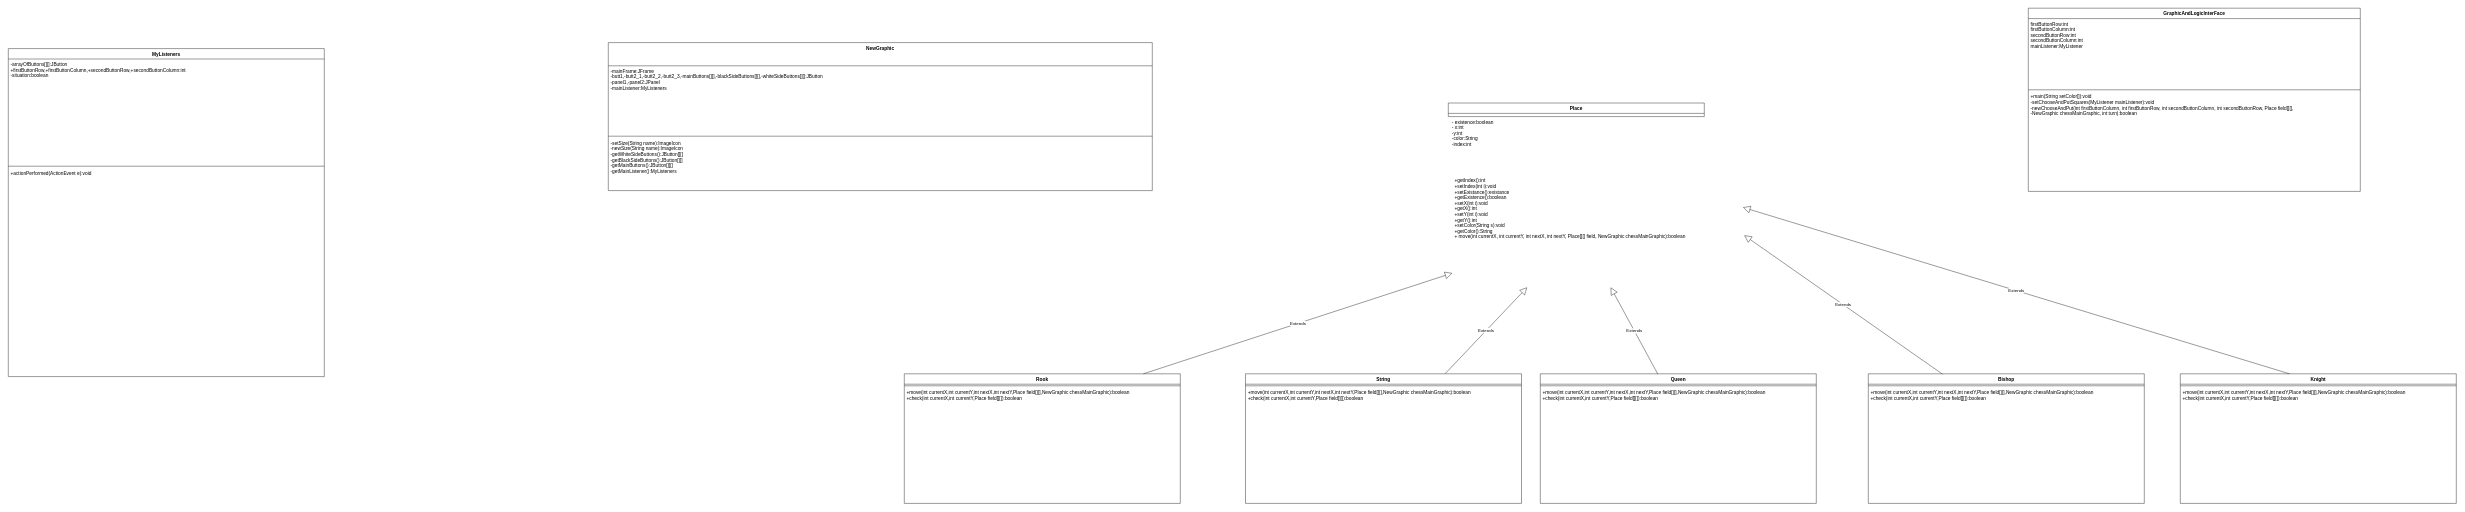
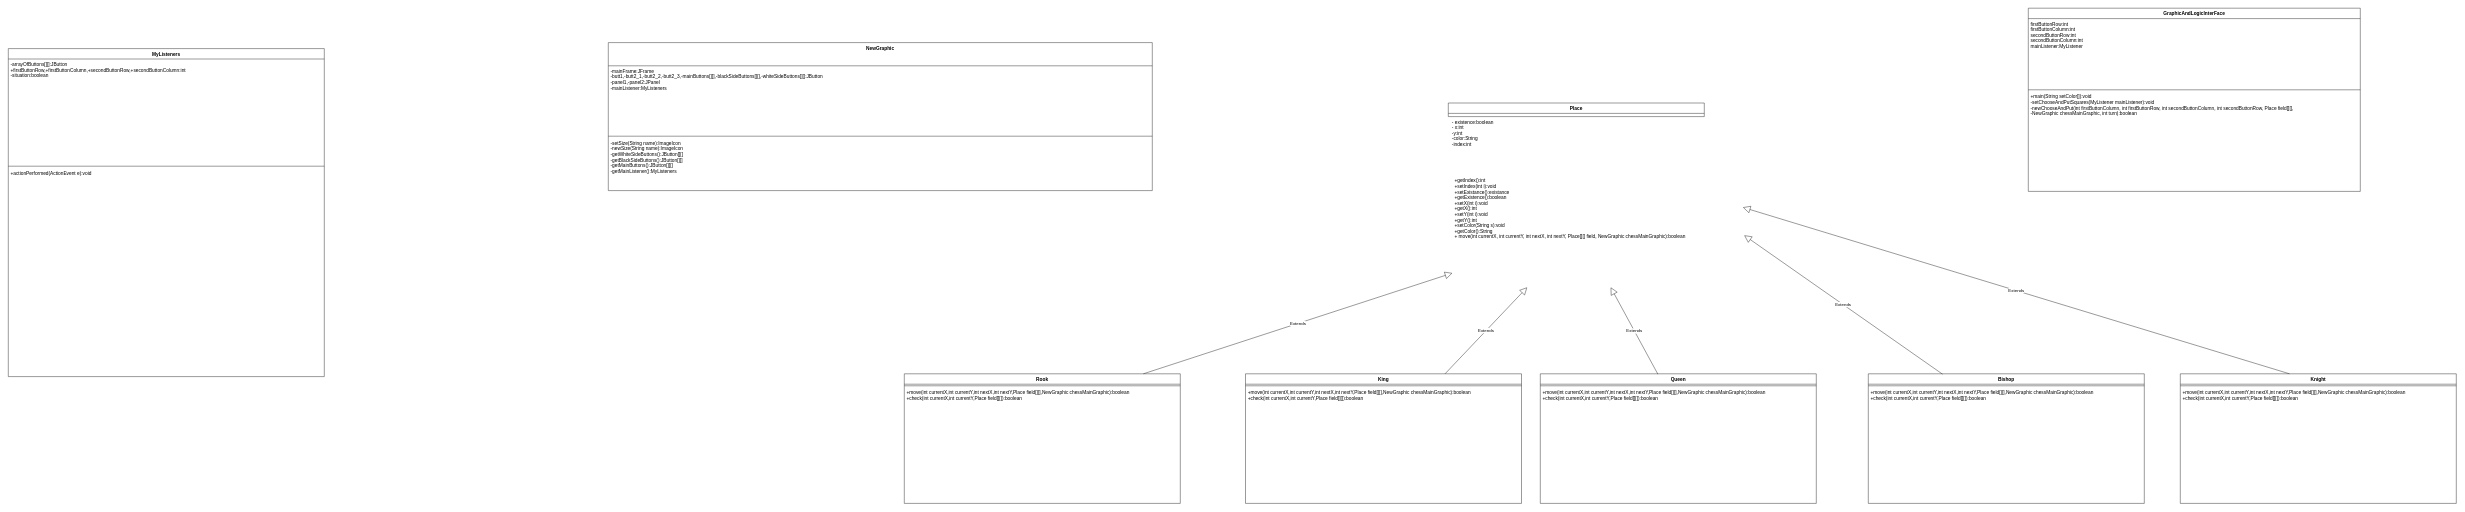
node "String": label "String" -> "King"
